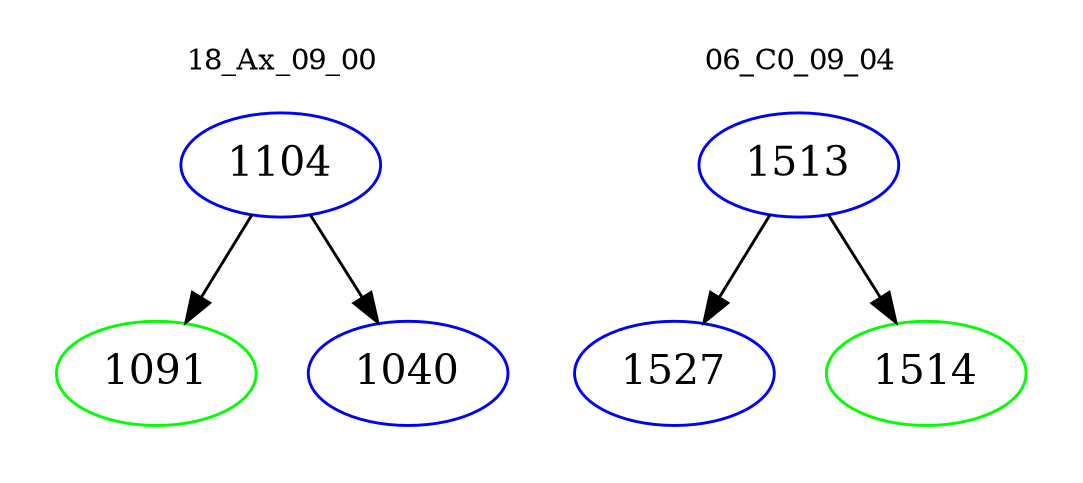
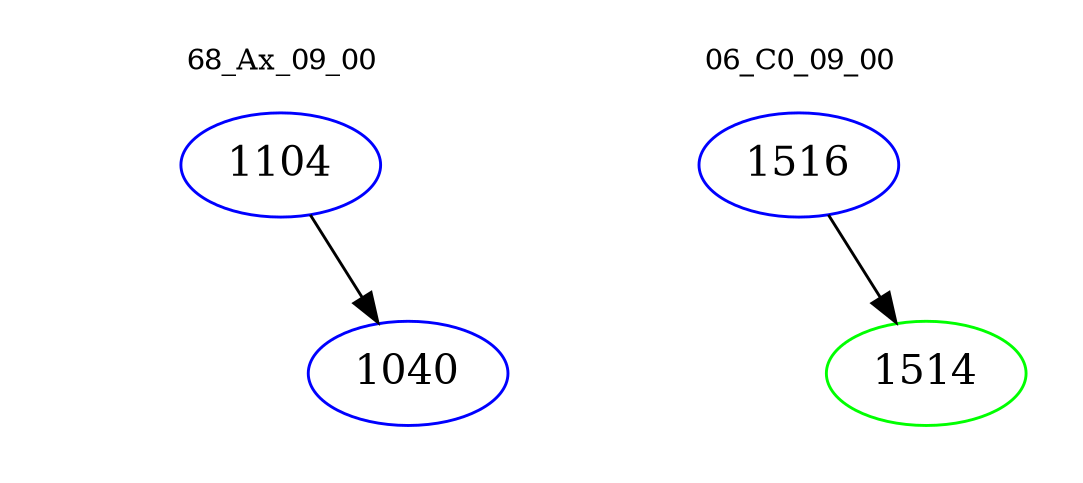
cluster "18_Ax_09_00": label "18_Ax_09_00" -> "68_Ax_09_00"
cluster "06_C0_09_04": label "06_C0_09_04" -> "06_C0_09_00"
node "1513": label "1513" -> "1516"
node "1091": removed
node "1527": removed
